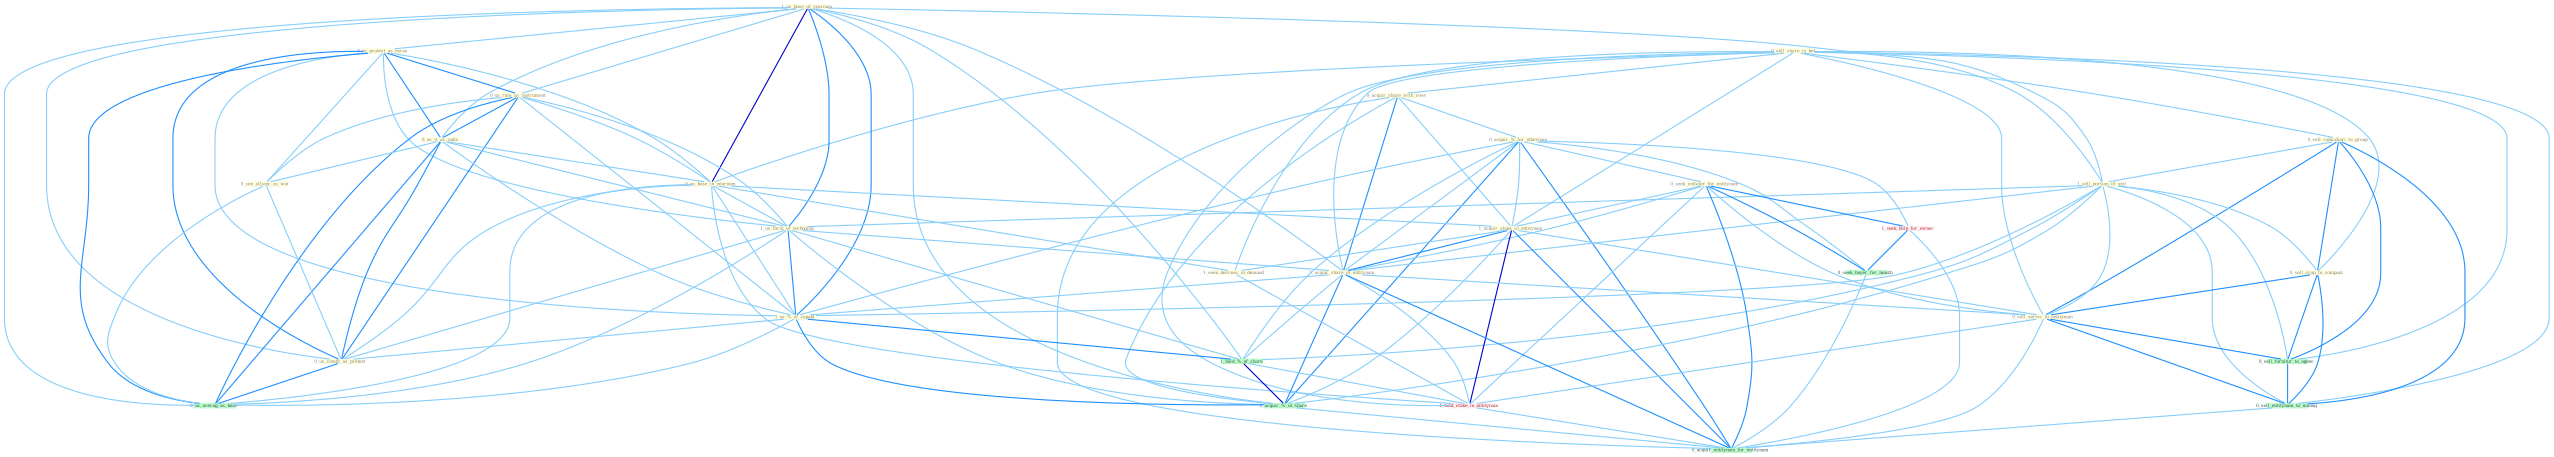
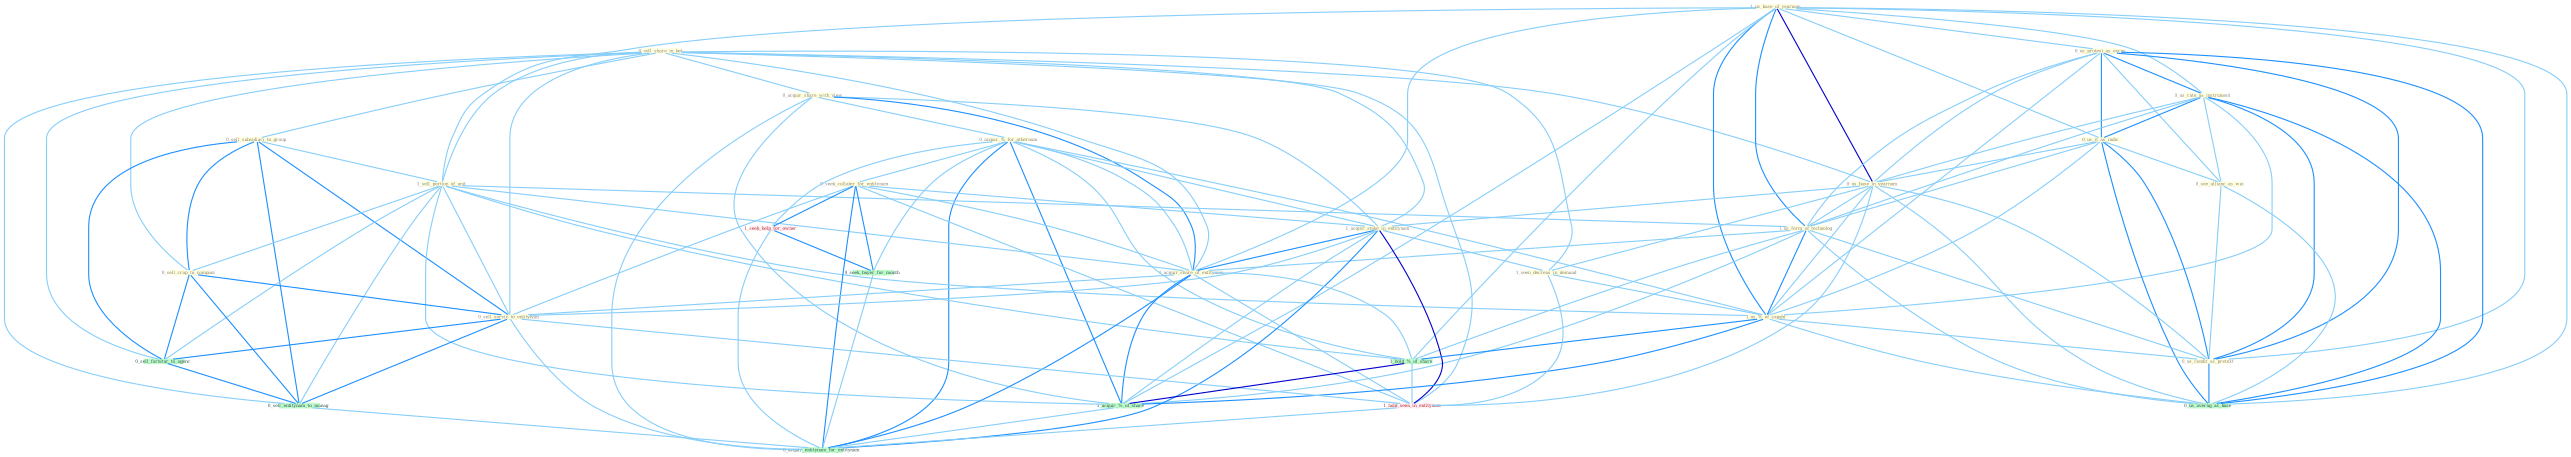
edge "1_acquir_share_of_entitynam" -- "1_us_%_of_capabl": now "1_seen_decreas_in_demand" -- "1_us_%_of_capabl"
node "1_hold_stake_in_entitynam": label "1_hold_stake_in_entitynam" -> "1_hold_seen_in_entitynam"
